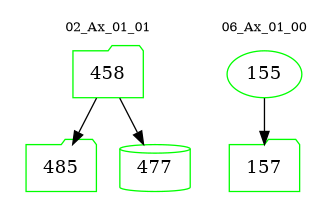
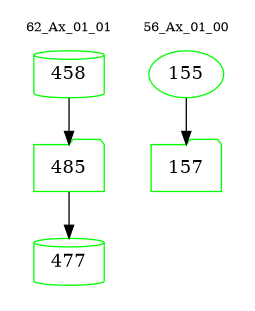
cluster "02_Ax_01_01": label "02_Ax_01_01" -> "62_Ax_01_01"
cluster "06_Ax_01_00": label "06_Ax_01_00" -> "56_Ax_01_00"
node "458": shape folder -> cylinder
edge "458" -> "477": now "485" -> "477"
